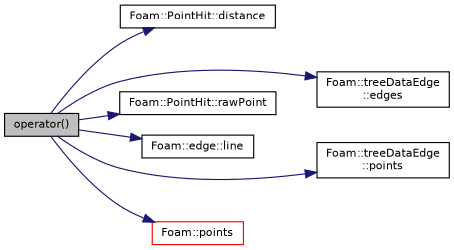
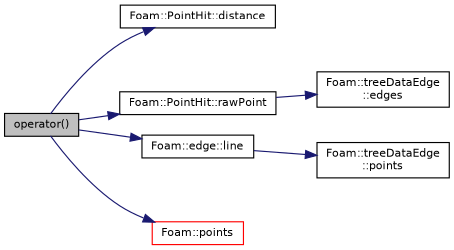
edge "operator()" -> "Foam::treeDataEdge ::edges": now "Foam::PointHit::rawPoint" -> "Foam::treeDataEdge ::edges"
edge "operator()" -> "Foam::treeDataEdge ::points": now "Foam::edge::line" -> "Foam::treeDataEdge ::points"
